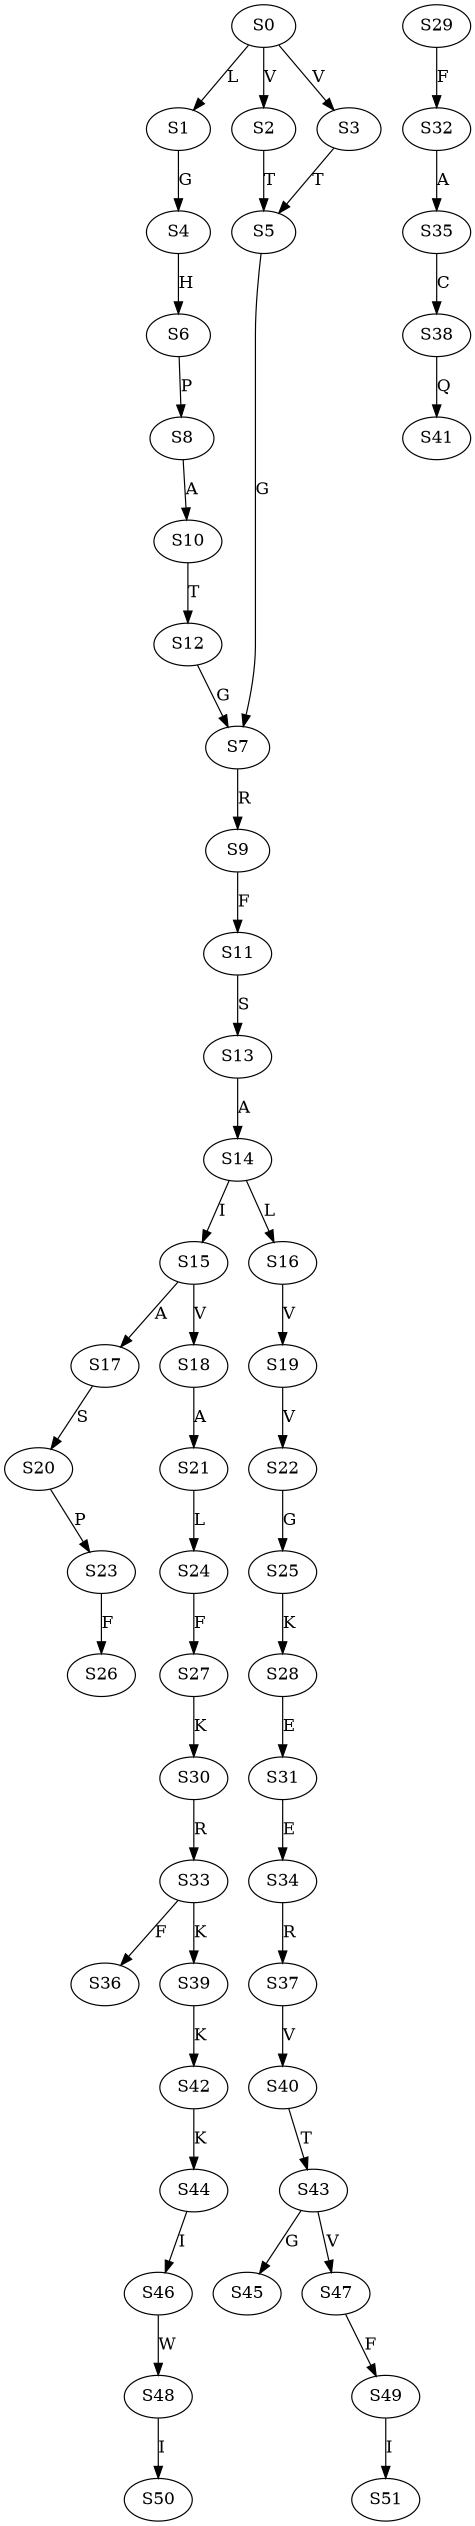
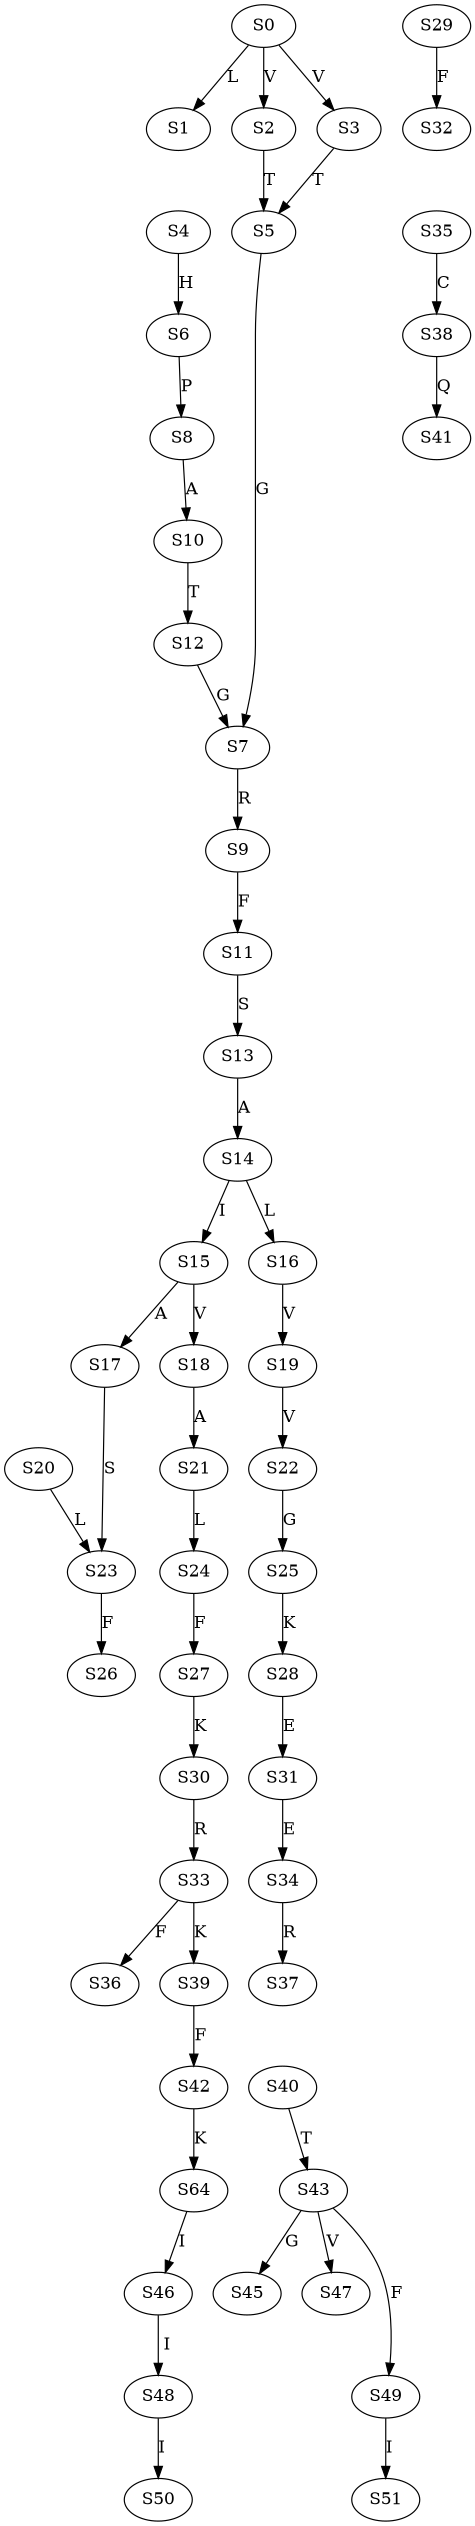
edge "S1" -> "S4": removed, label "G"
edge "S32" -> "S35": removed, label "A"
edge "S17" -> "S20": now "S17" -> "S23"
edge "S20" -> "S23": label "P" -> "L"
edge "S37" -> "S40": removed, label "V"
edge "S39" -> "S42": label "K" -> "F"
node "S44": label "S44" -> "S64"
edge "S47" -> "S49": now "S43" -> "S49"
edge "S46" -> "S48": label "W" -> "I"
